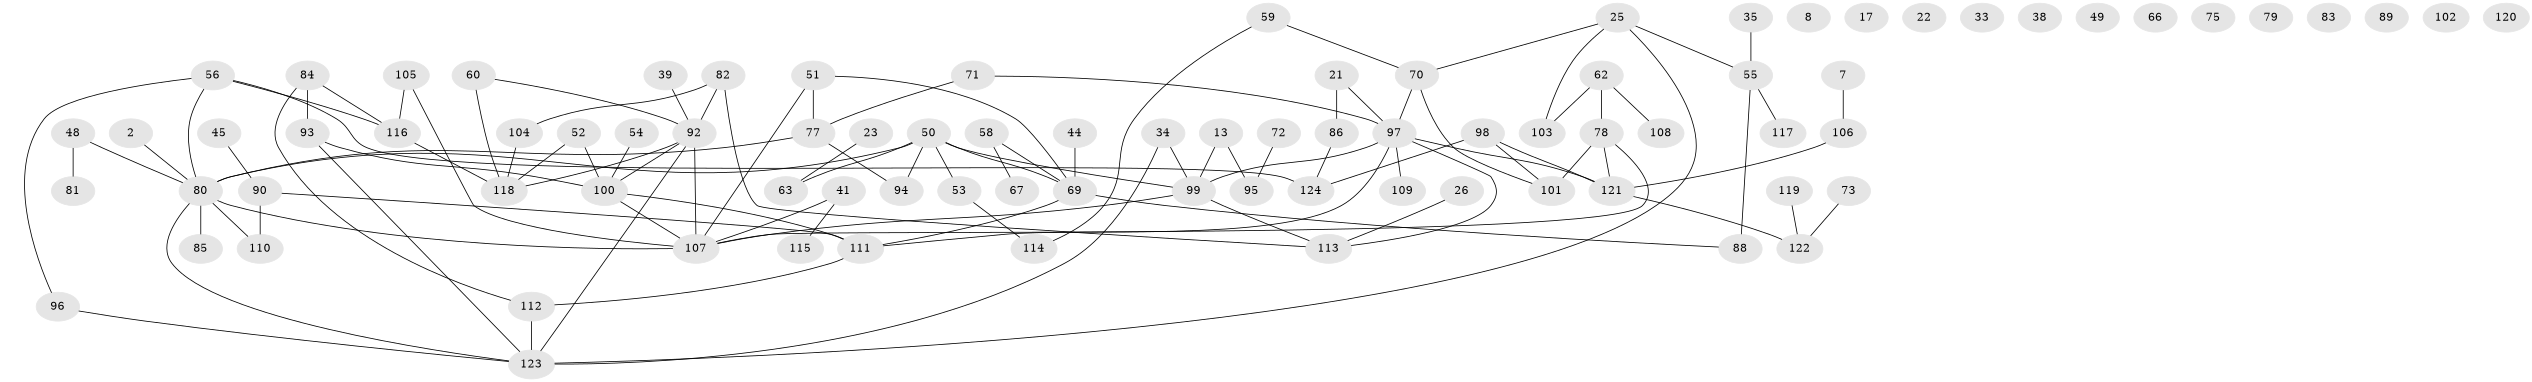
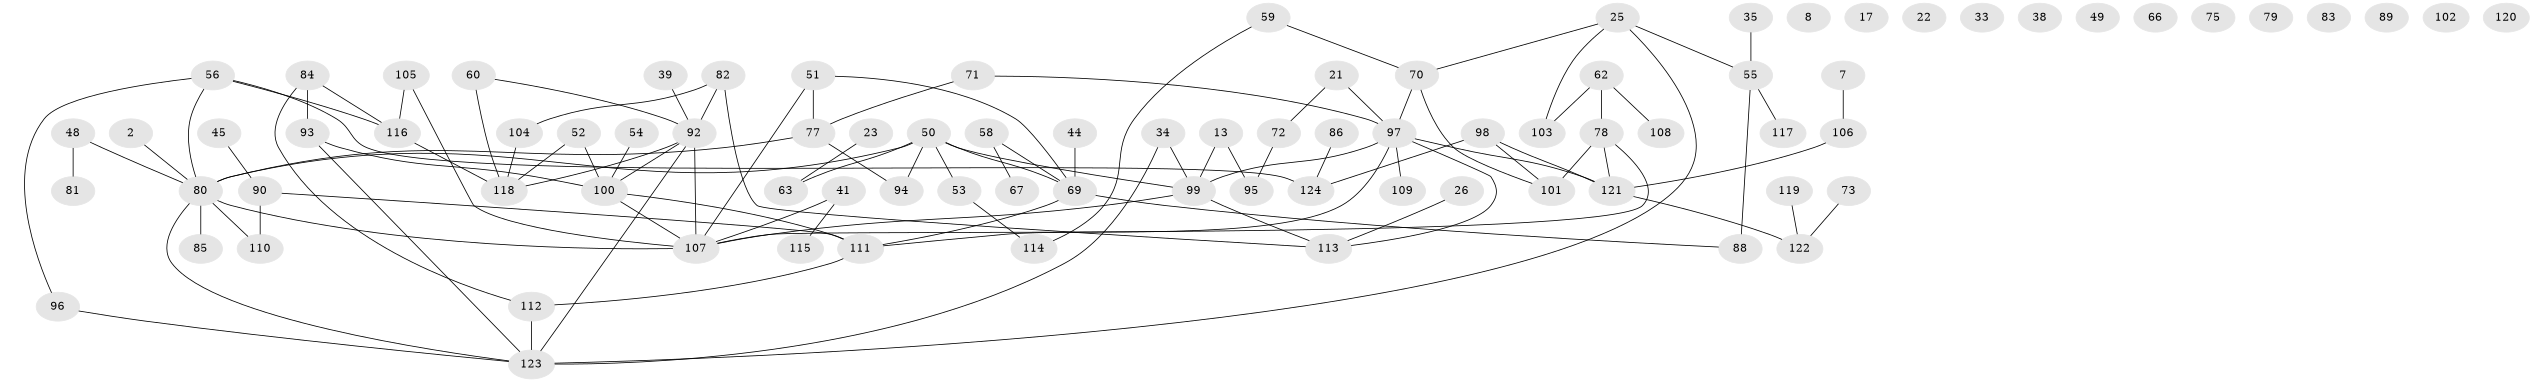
edge "21" -- "86": now "21" -- "72"
